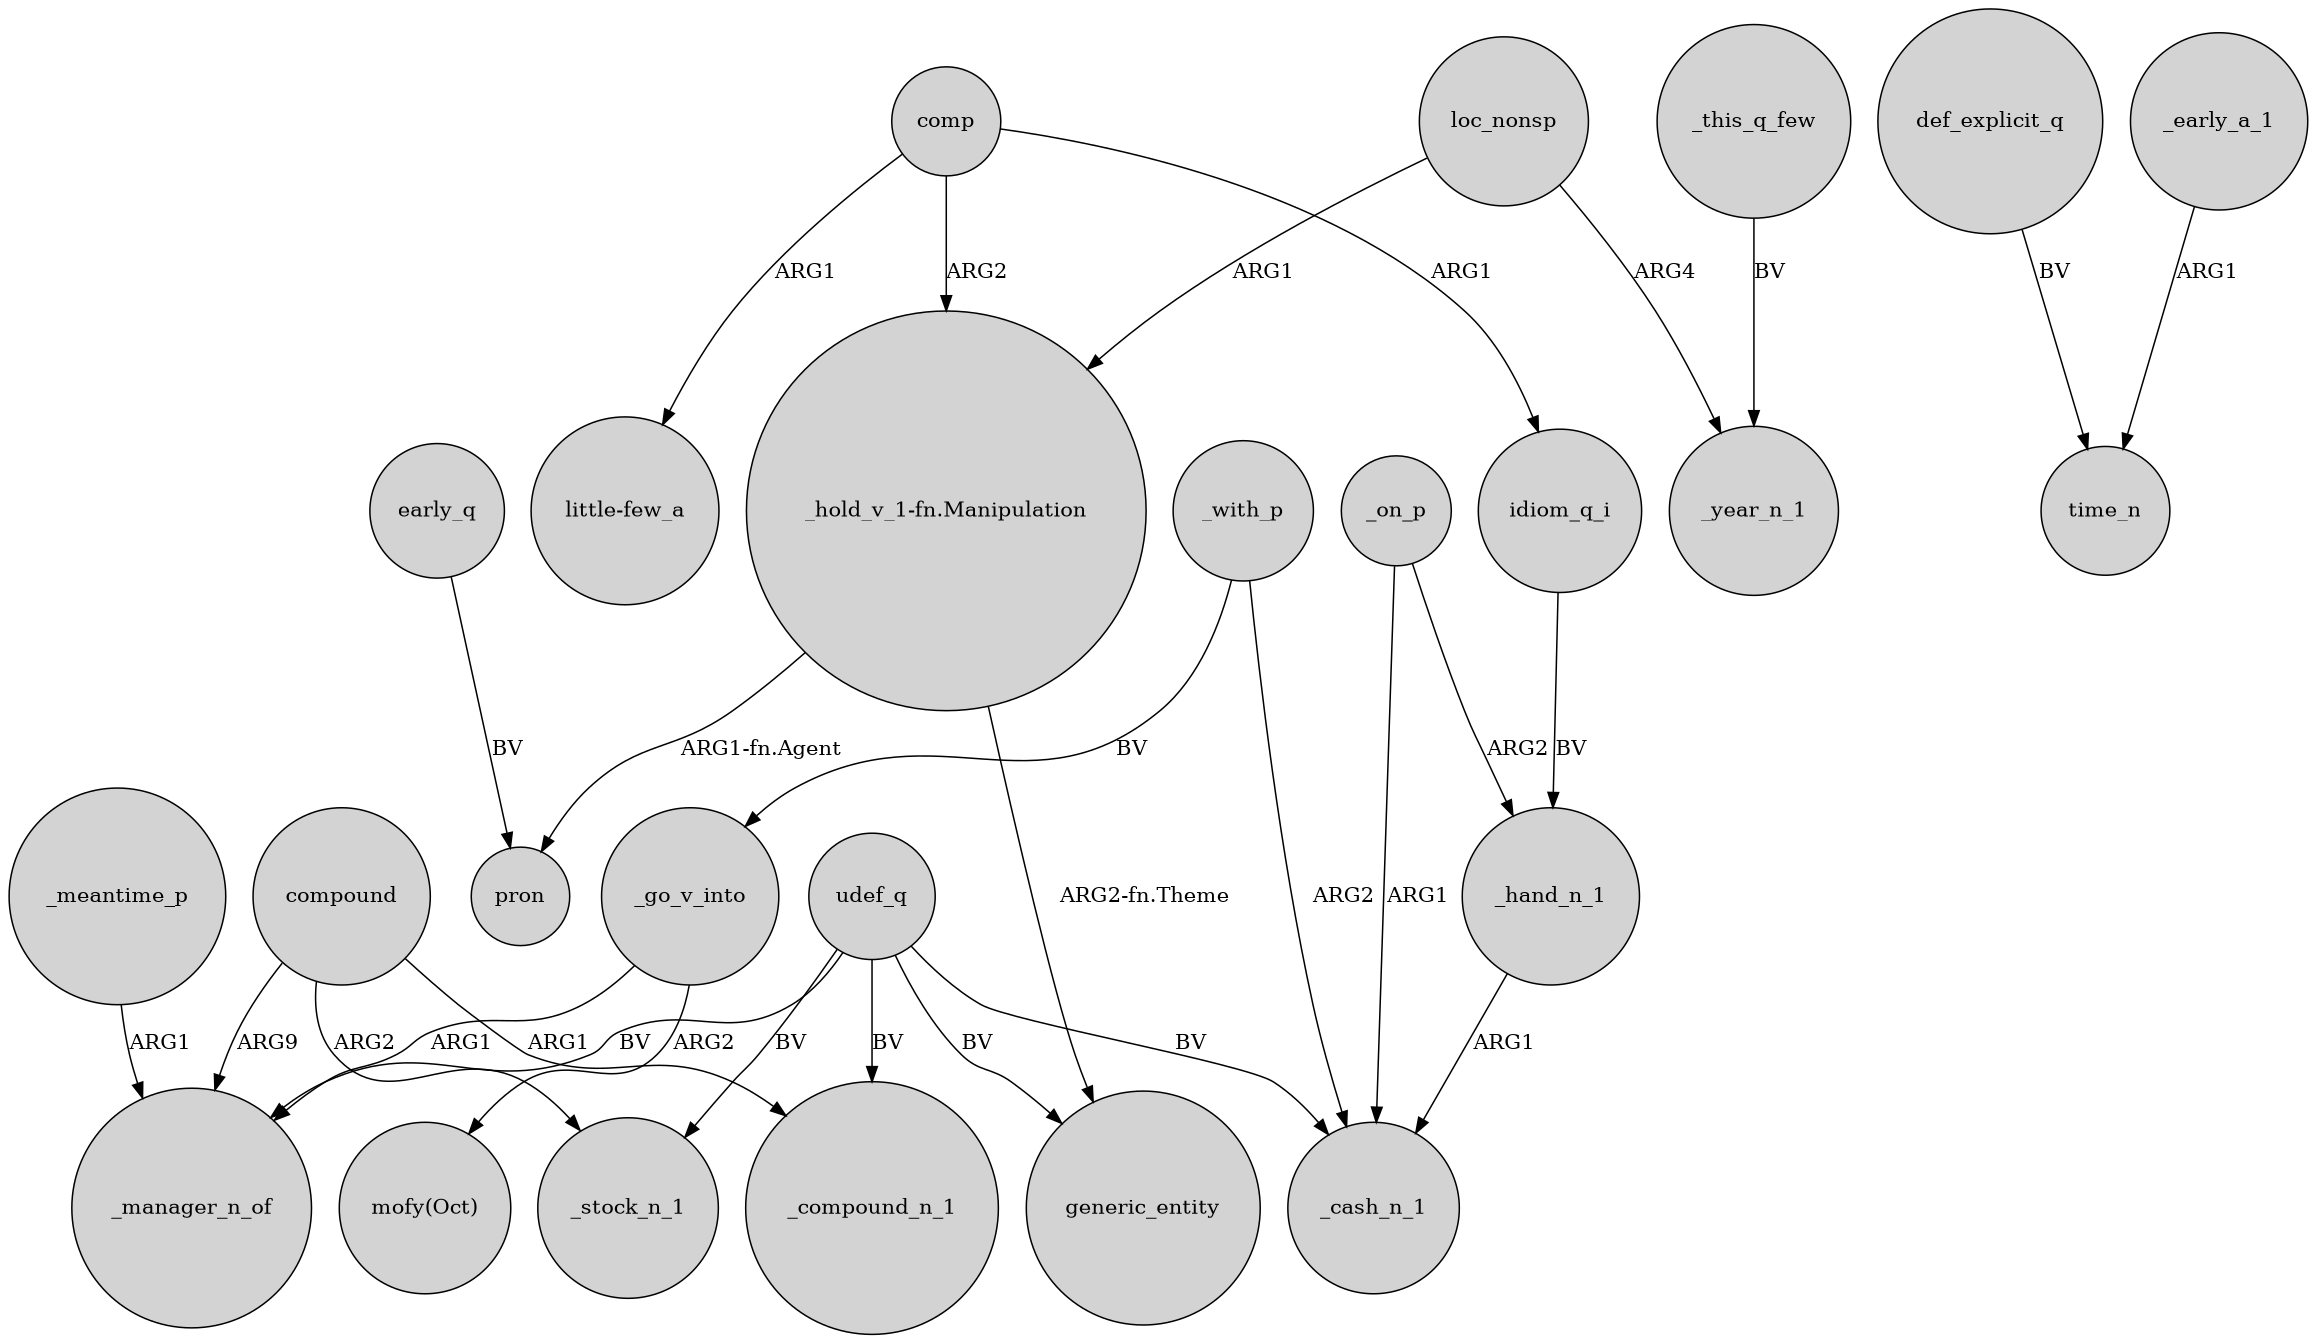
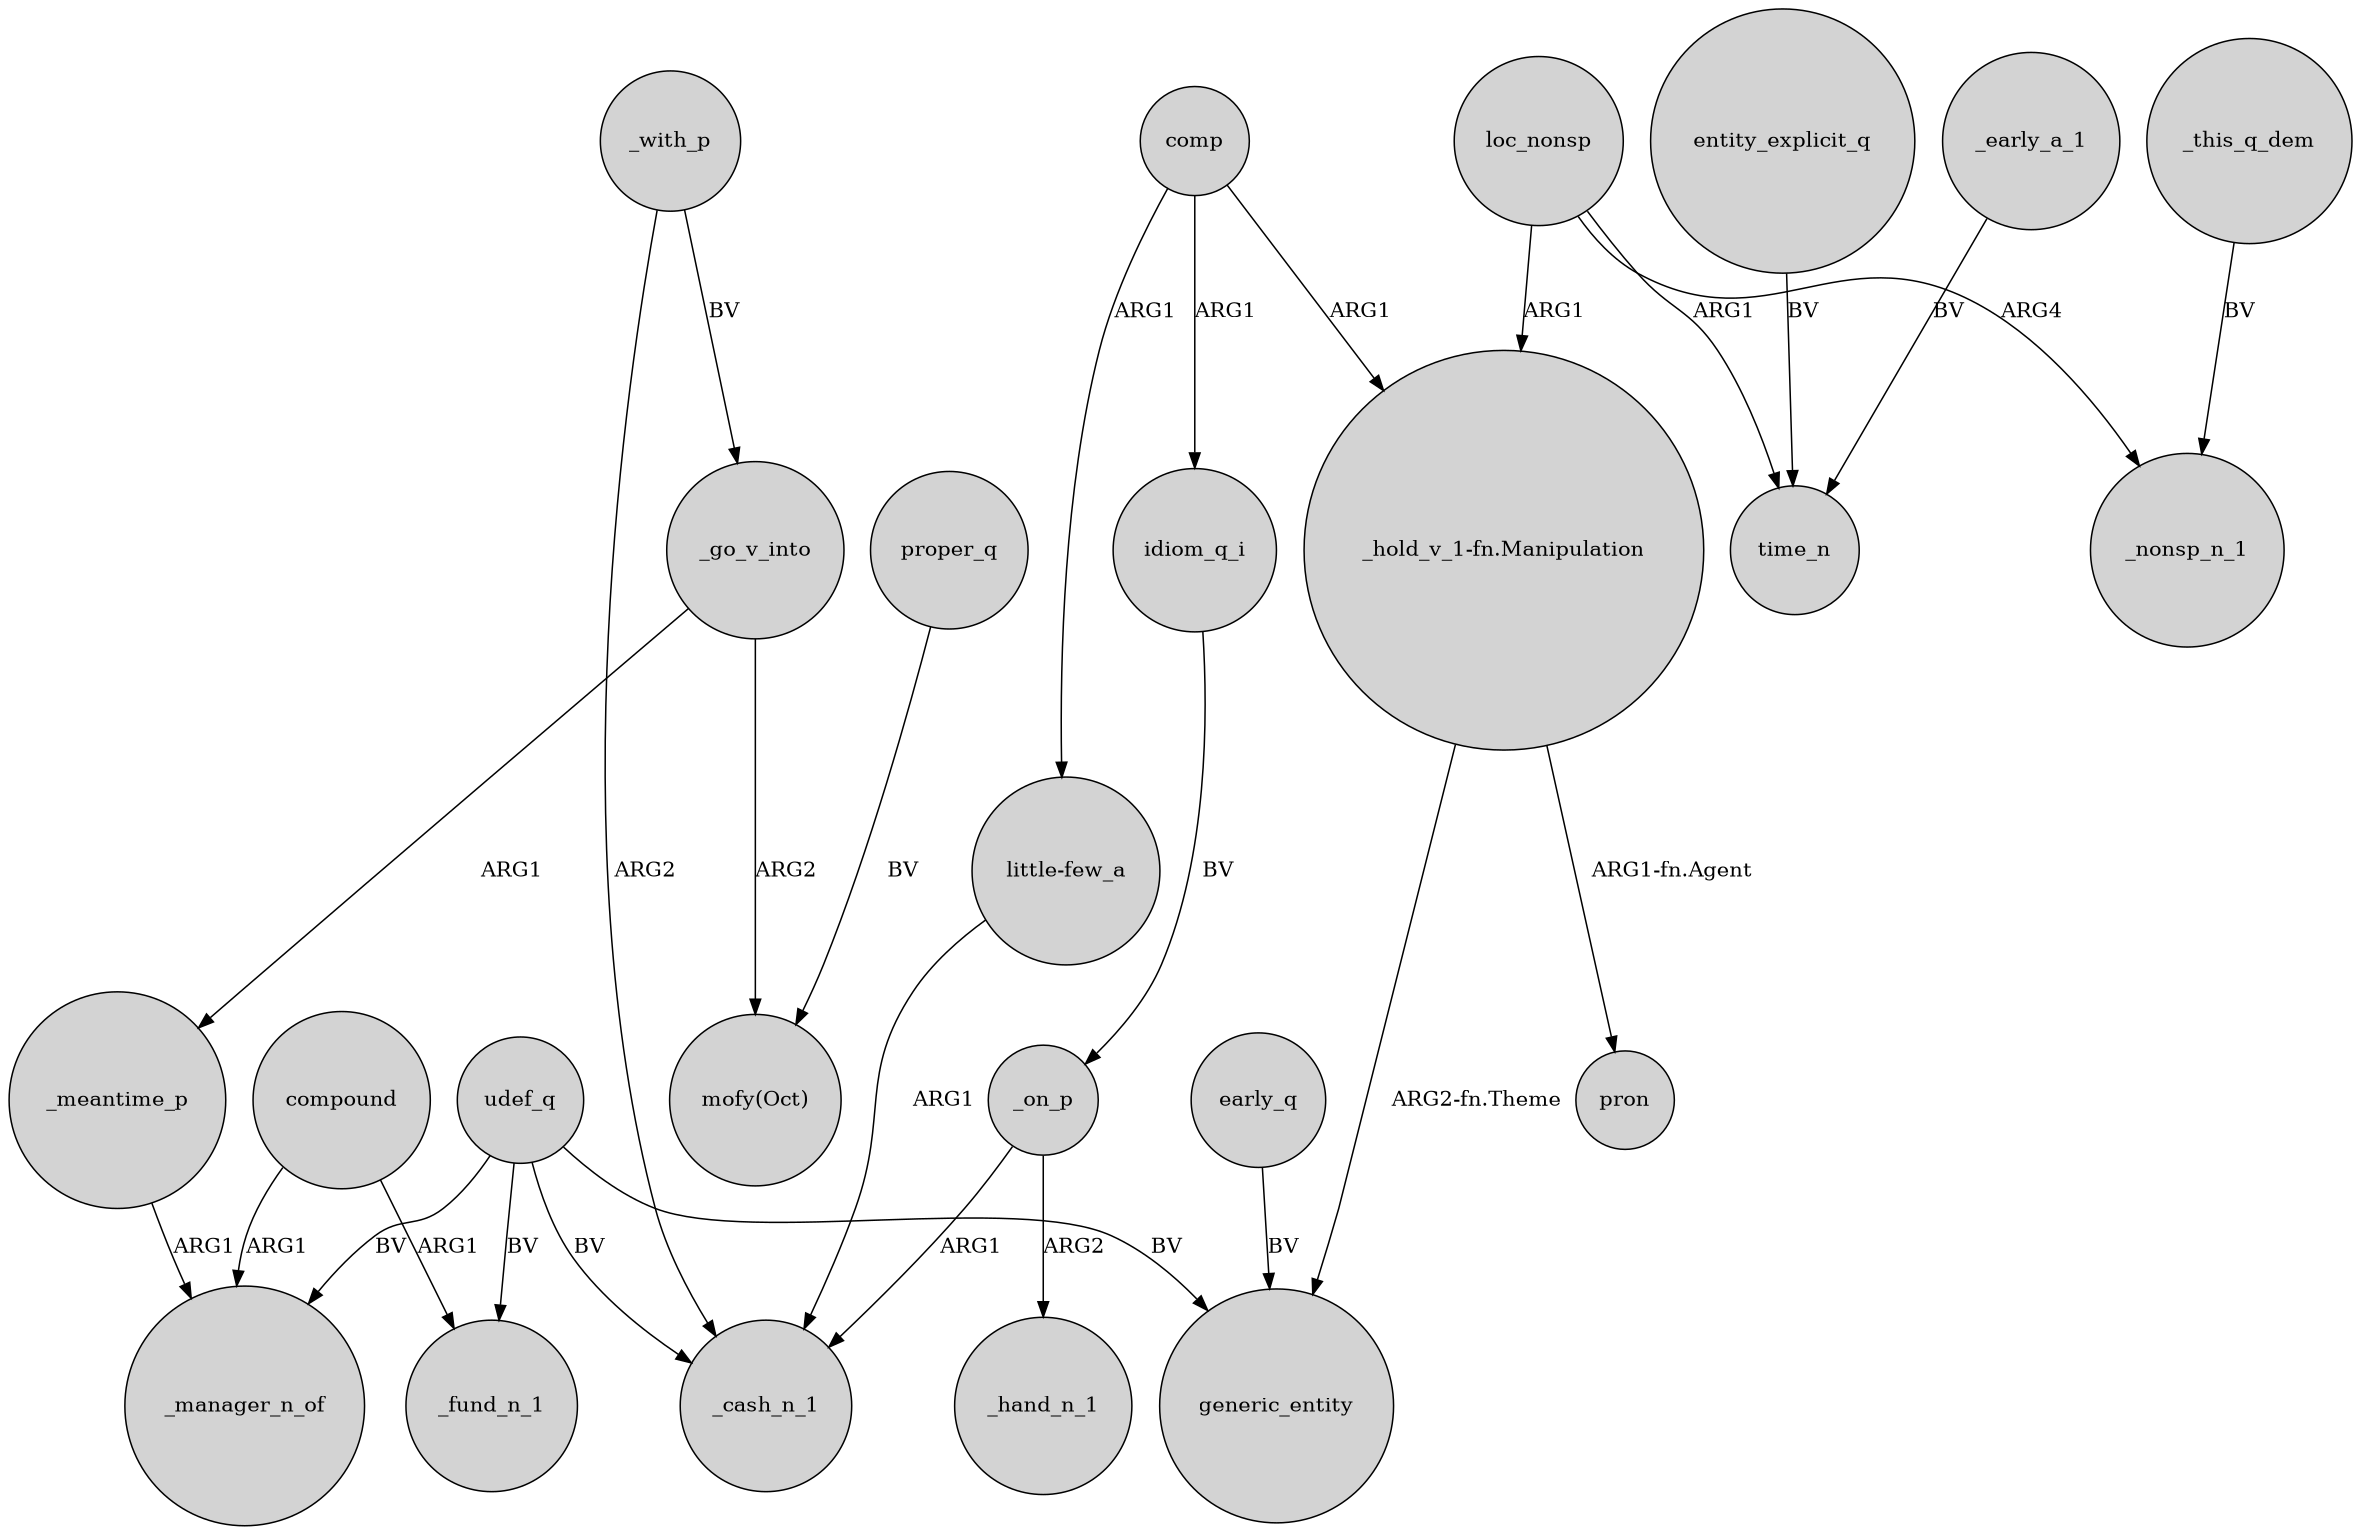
node "_this_q_few": label "_this_q_few" -> "_this_q_dem"
node "def_explicit_q": label "def_explicit_q" -> "entity_explicit_q"
edge "comp" -> "_hold_v_1-fn.Manipulation": label "ARG2" -> "ARG1"
edge "_early_a_1" -> "time_n": label "ARG1" -> "BV"
edge "loc_nonsp" -> "time_n": added, label "ARG1"
node "_year_n_1": label "_year_n_1" -> "_nonsp_n_1"
node "proper_q": added
edge "idiom_q_i" -> "_hand_n_1": now "idiom_q_i" -> "_on_p"
edge "early_q" -> "pron": now "early_q" -> "generic_entity"
edge "_go_v_into" -> "_manager_n_of": now "_go_v_into" -> "_meantime_p"
edge "compound" -> "_manager_n_of": label "ARG9" -> "ARG1"
edge "_hand_n_1" -> "_cash_n_1": now "little-few_a" -> "_cash_n_1"
node "_stock_n_1": removed
node "_compound_n_1": label "_compound_n_1" -> "_fund_n_1"
